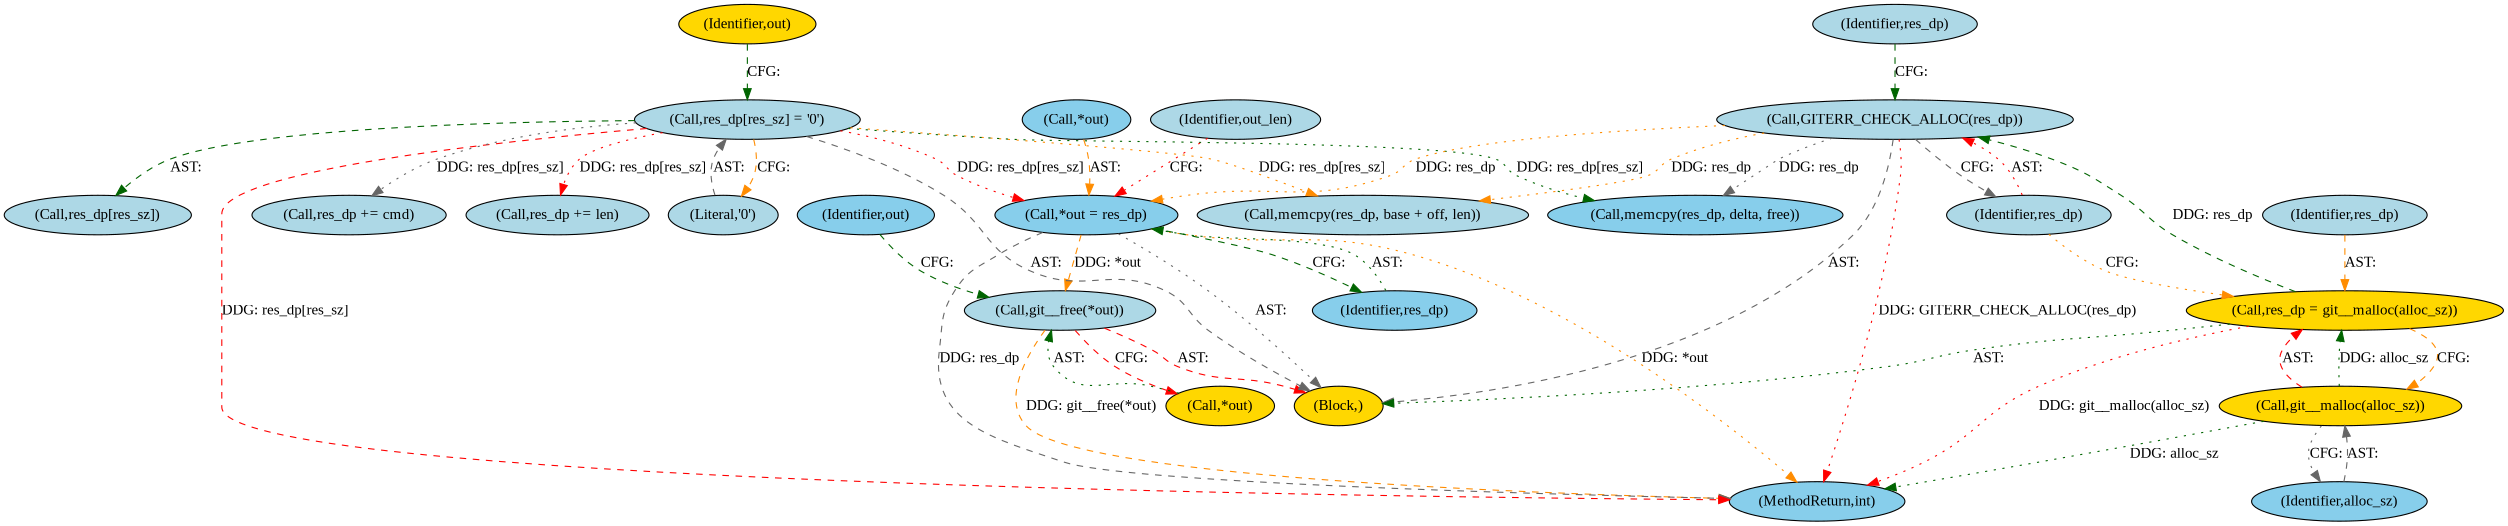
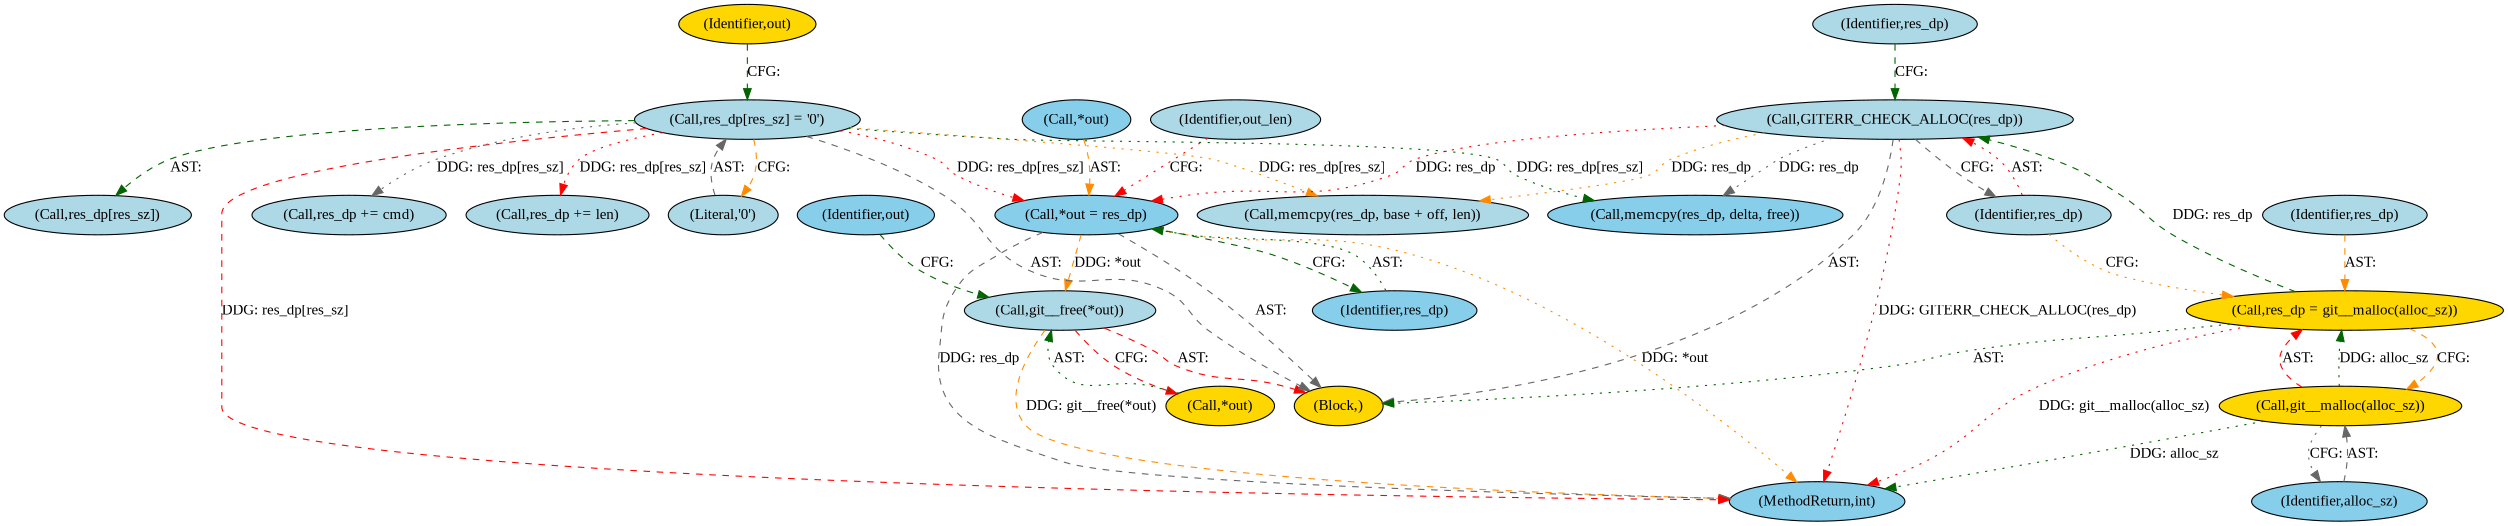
edge "(Call,GITERR_CHECK_ALLOC(res_dp))" -> "(Call,*out = res_dp)": color darkorange -> red
edge "(Call,*out = res_dp)" -> "(Block,)": style dotted -> dashed
